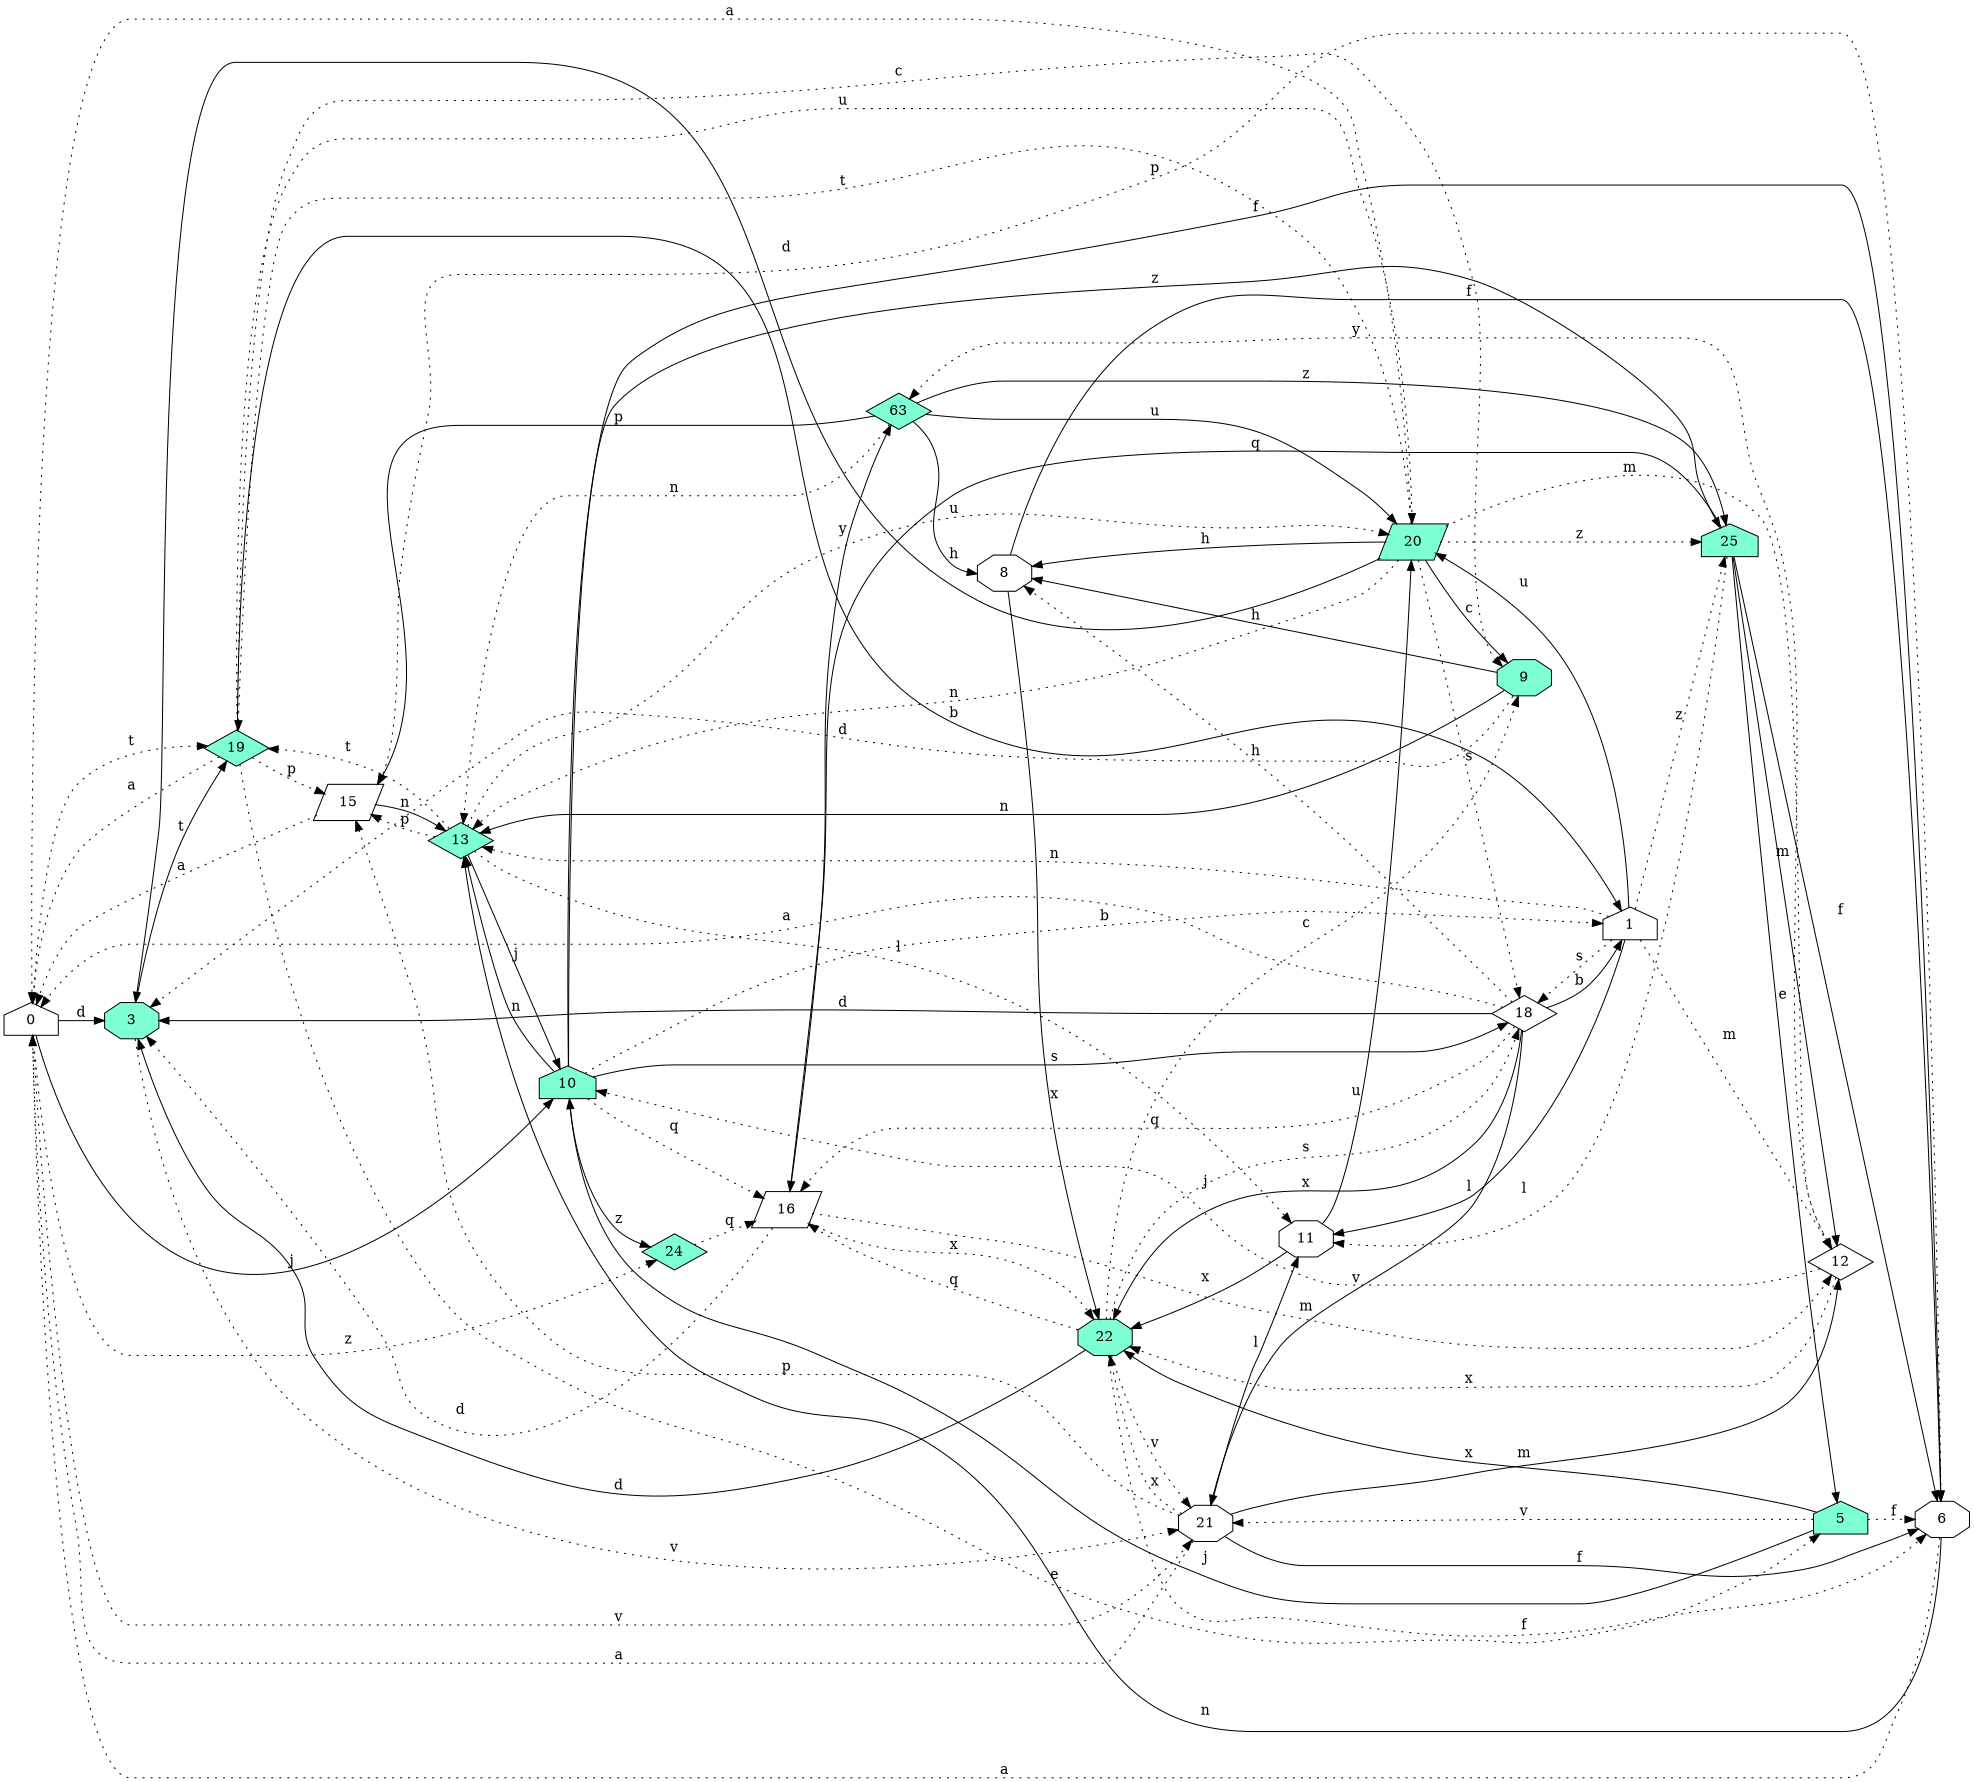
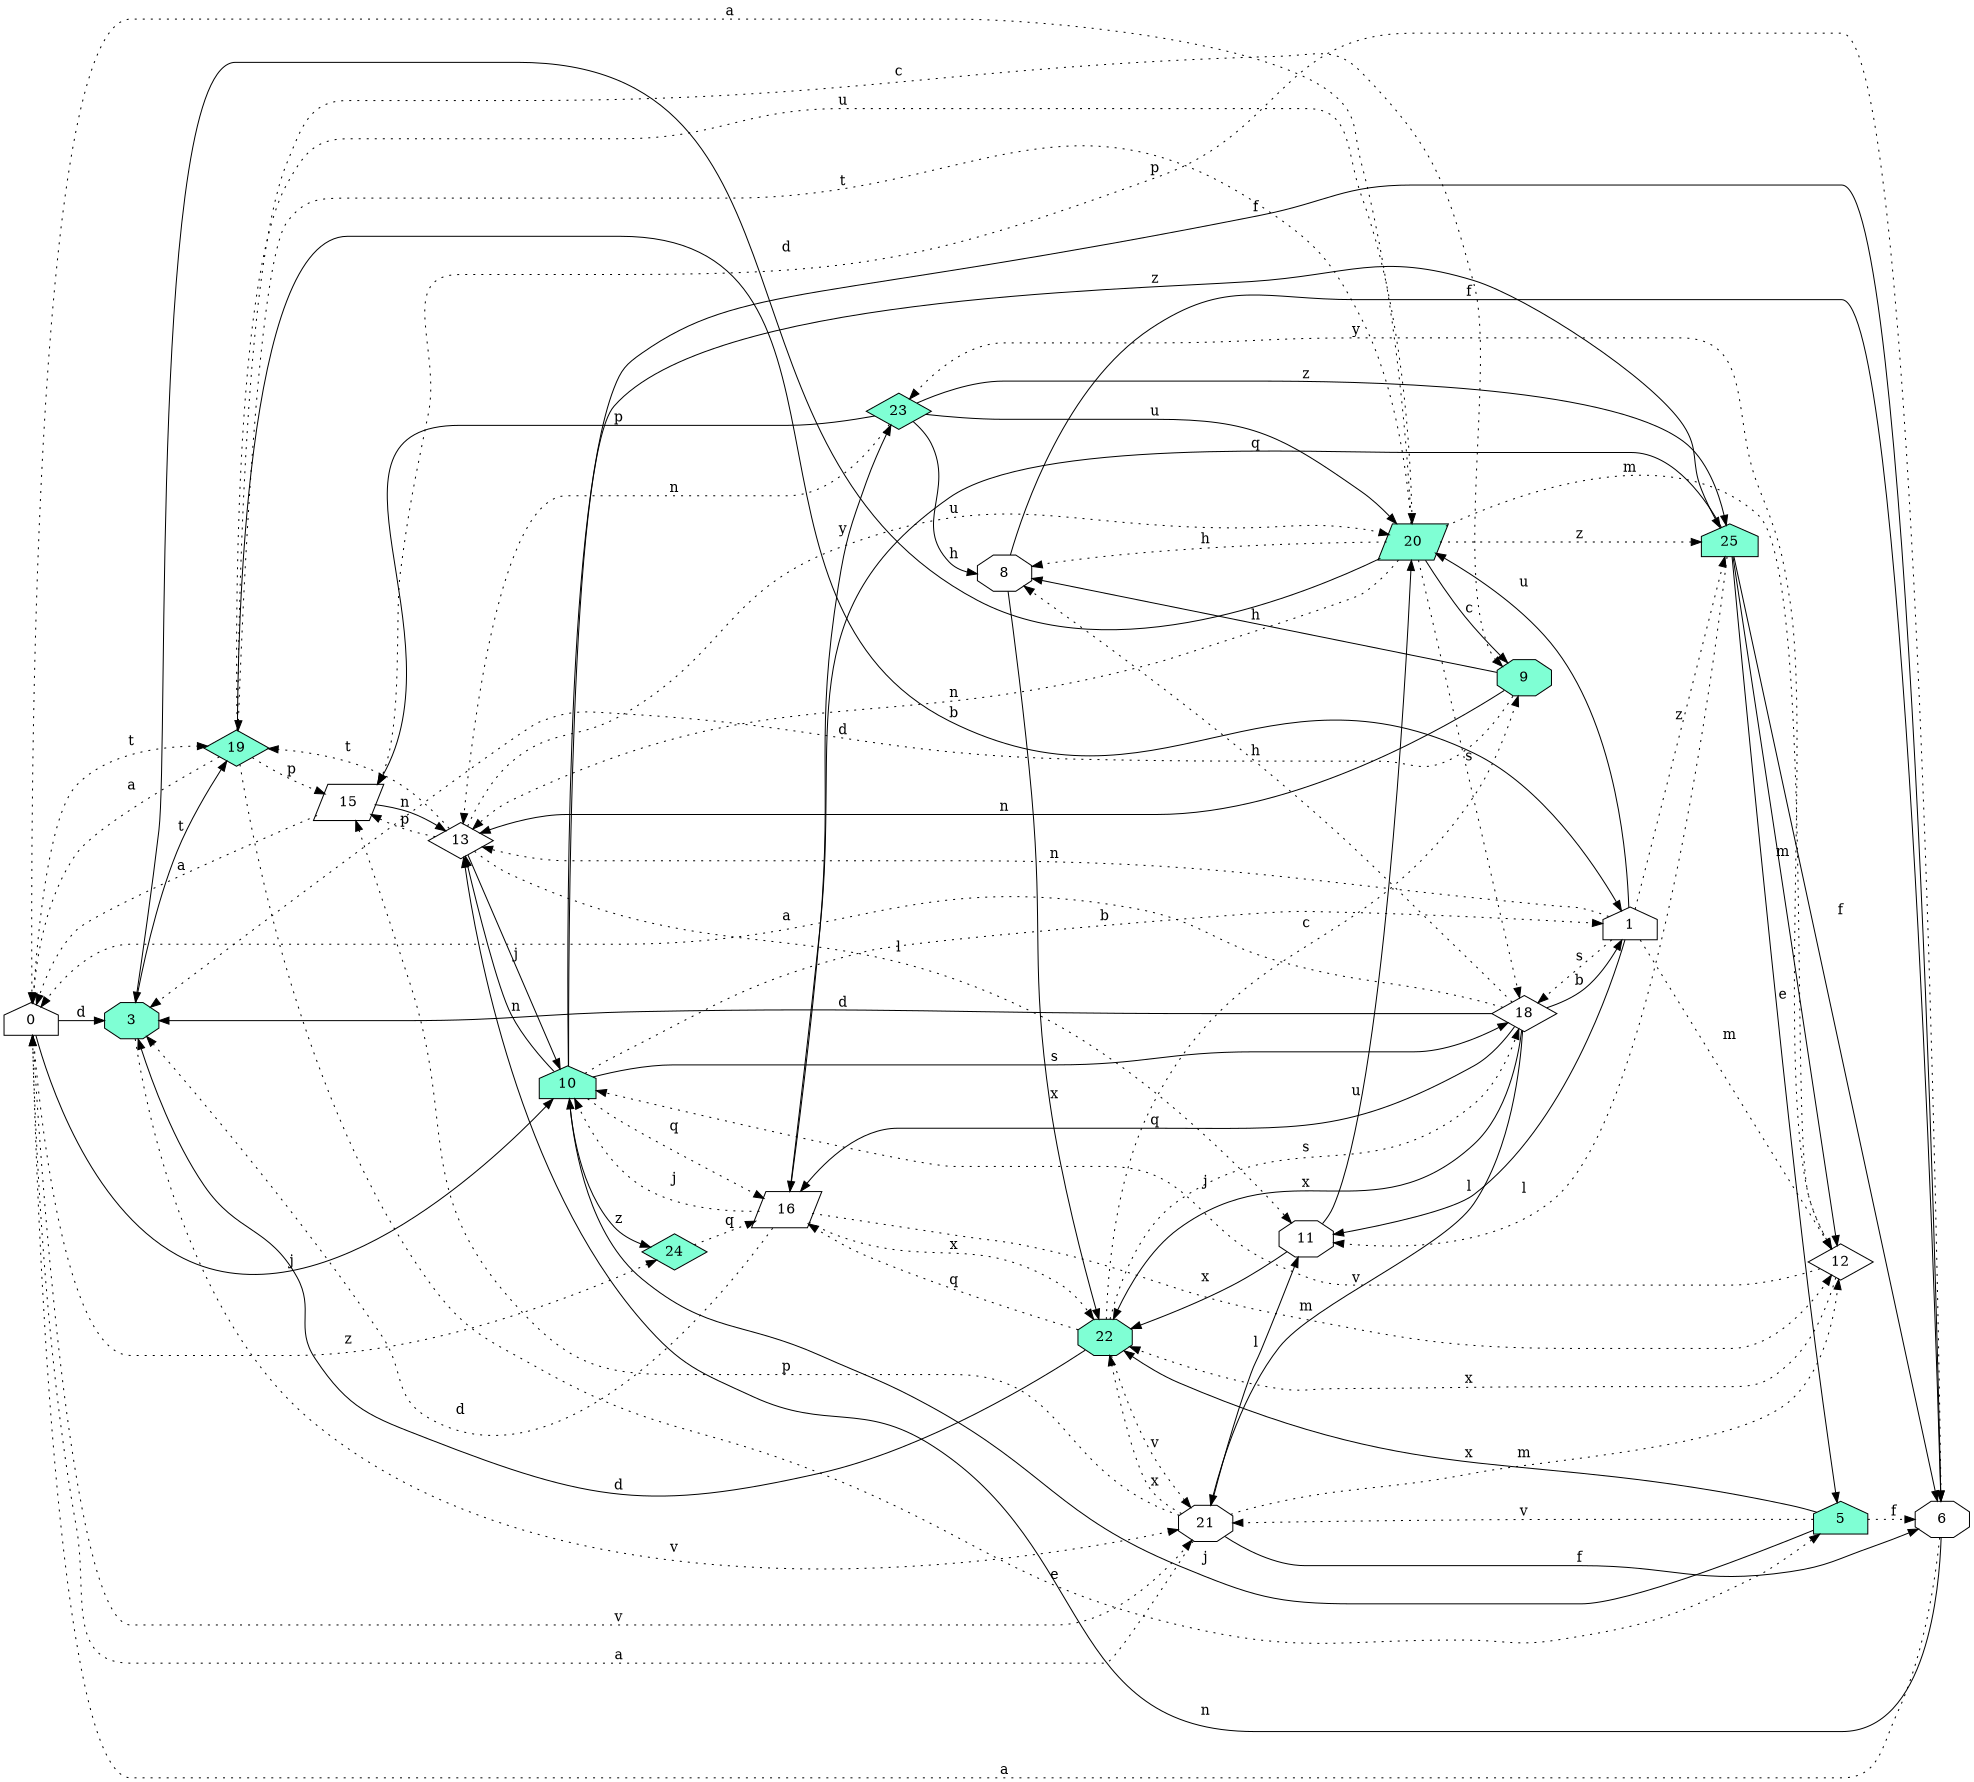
node "63": label "63" -> "23"
edge "20" -> "8": style solid -> dotted
node "13": fillcolor aquamarine -> white
edge "18" -> "16": style dotted -> solid
edge "16" -> "10": added, label "j"
edge "21" -> "12": style solid -> dotted
edge "22" -> "6": removed, label "f"
